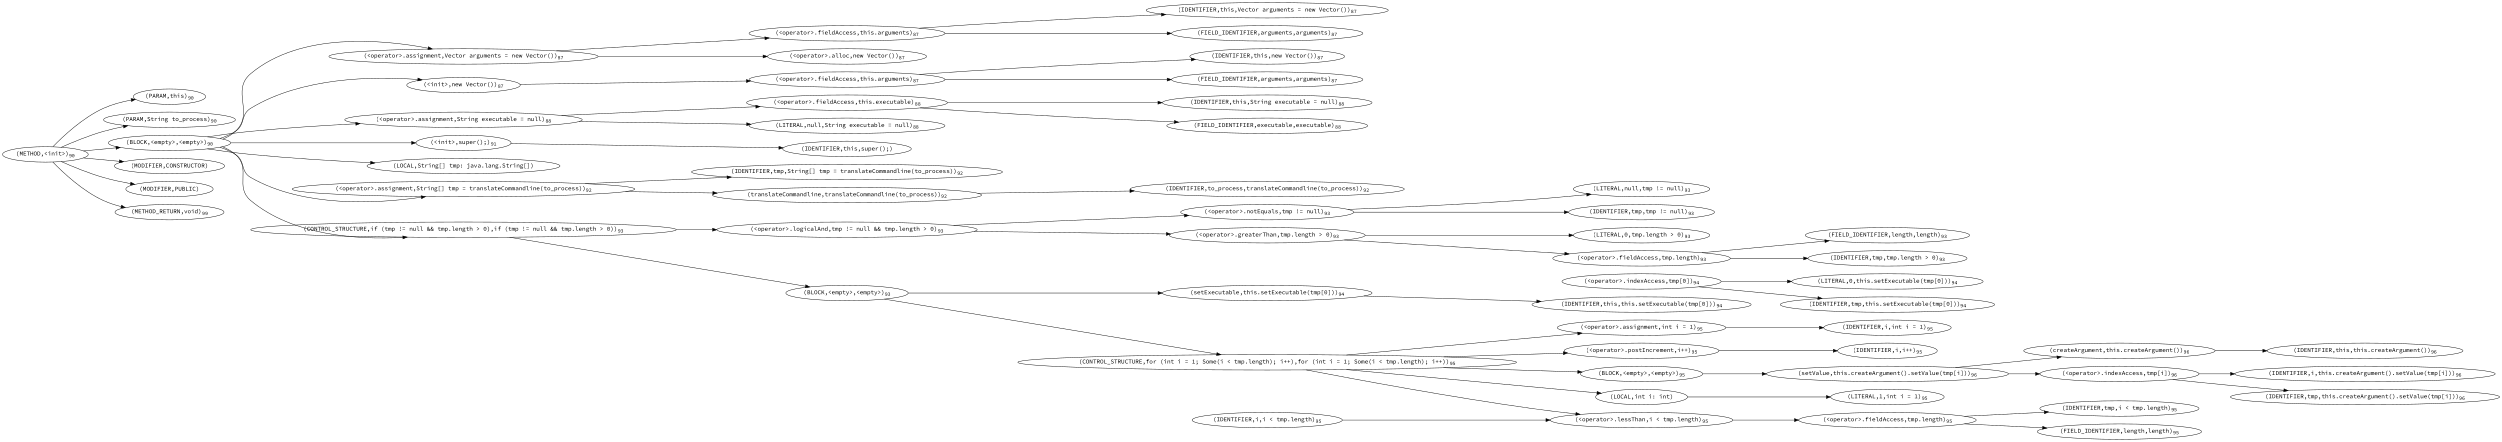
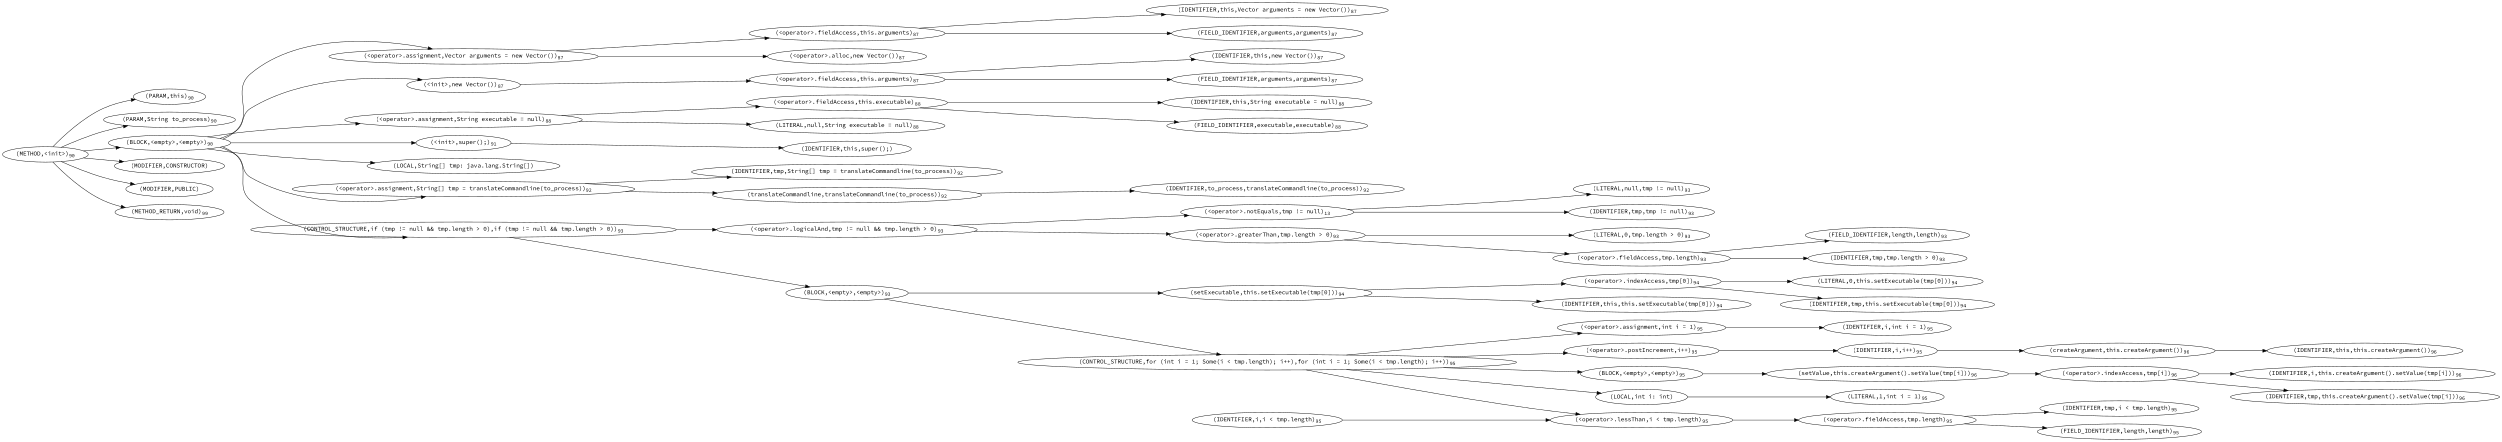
node "(<operator>.notEquals,tmp != null)": text "93" -> "13"
edge "(setExecutable,this.setExecutable(tmp[0]))" -> "(<operator>.indexAccess,tmp[0])": added
edge "(setValue,this.createArgument().setValue(tmp[i]))" -> "(createArgument,this.createArgument())": now "(IDENTIFIER,i,i++)" -> "(createArgument,this.createArgument())"
